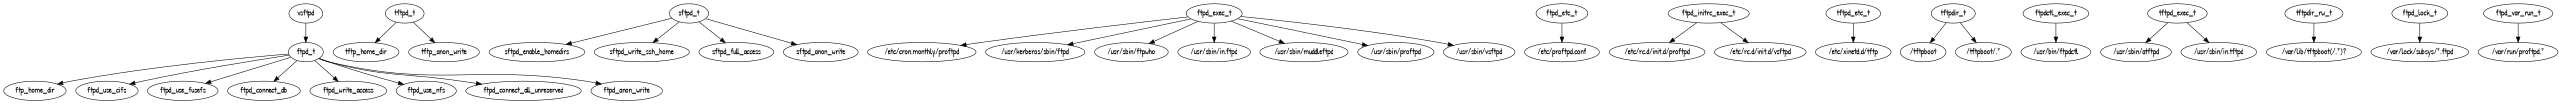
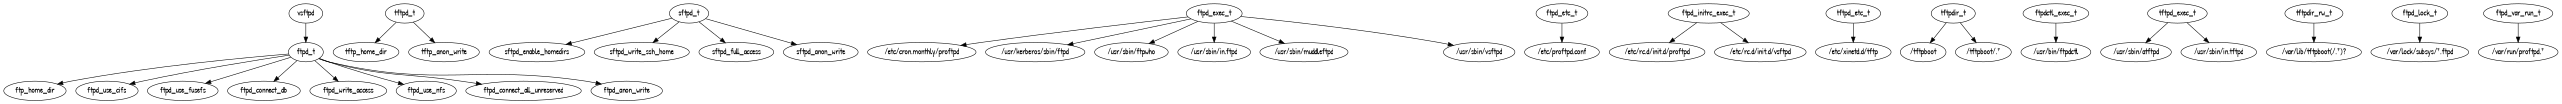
node "/usr/sbin/proftpd": removed
